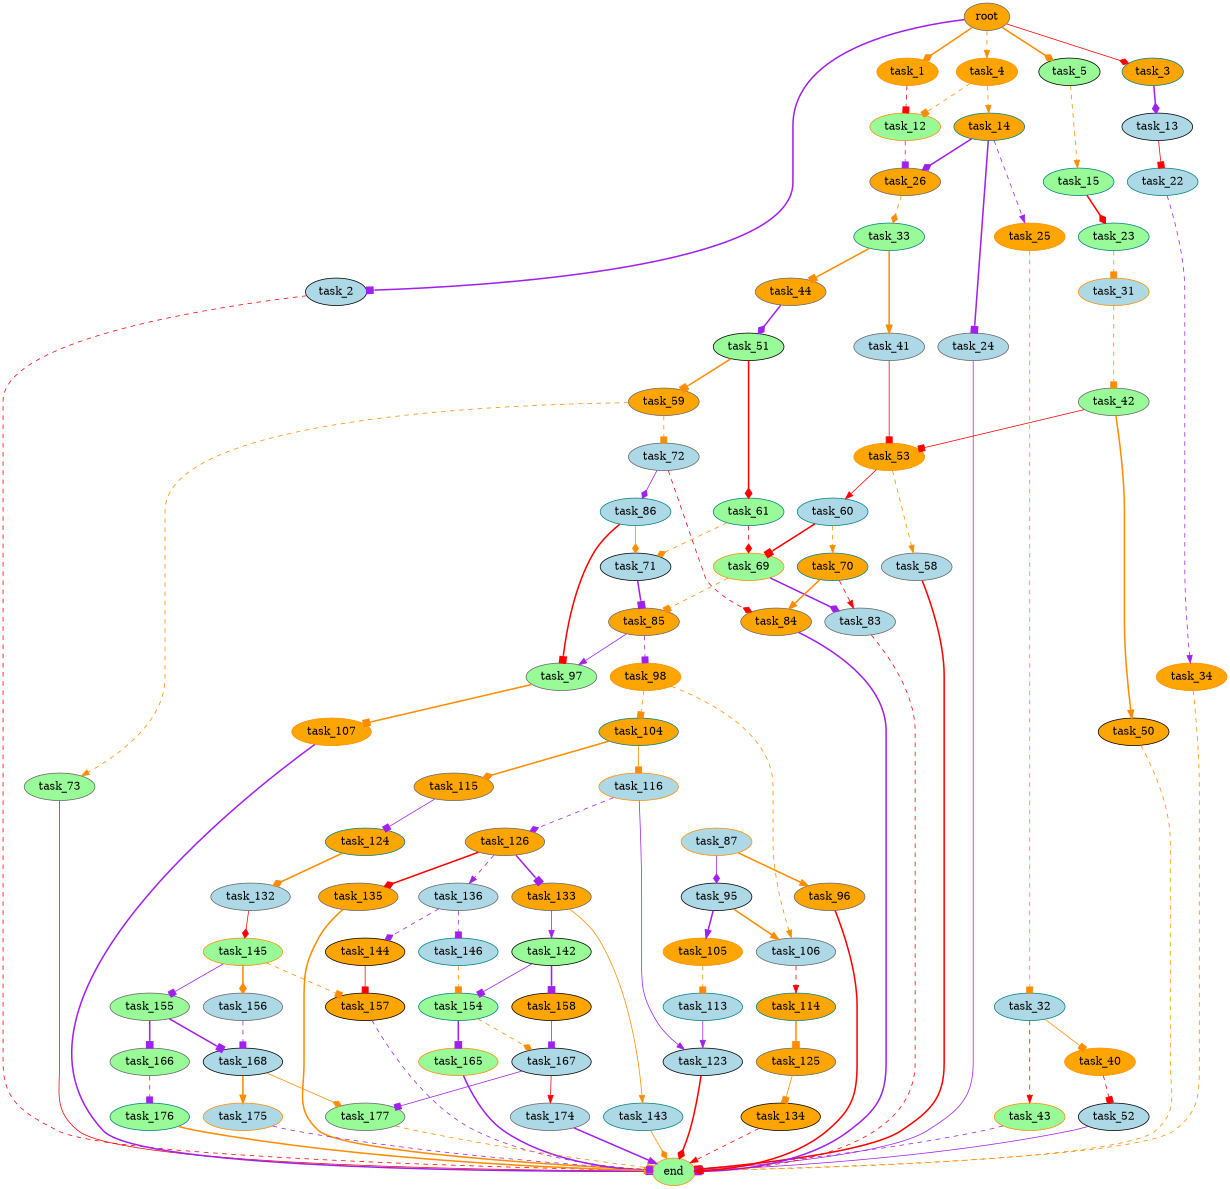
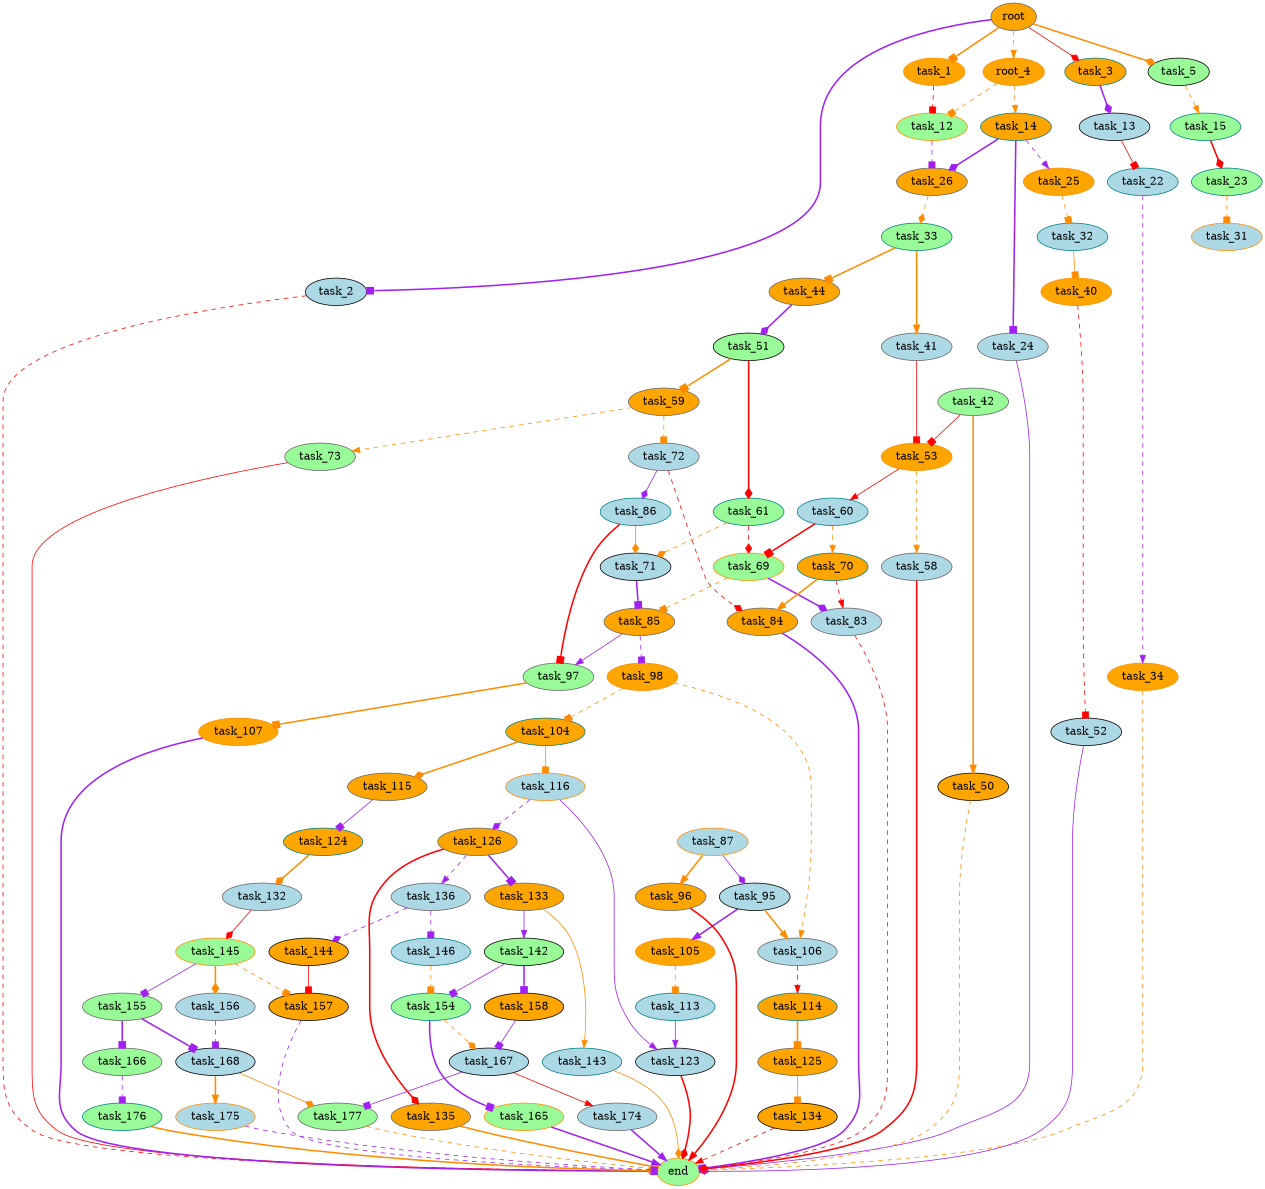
edge "root" -> "task_1": arrowhead diamond -> box
node "task_4": label "task_4" -> "root_4"
edge "task_31" -> "task_42": removed
node "task_43": removed
